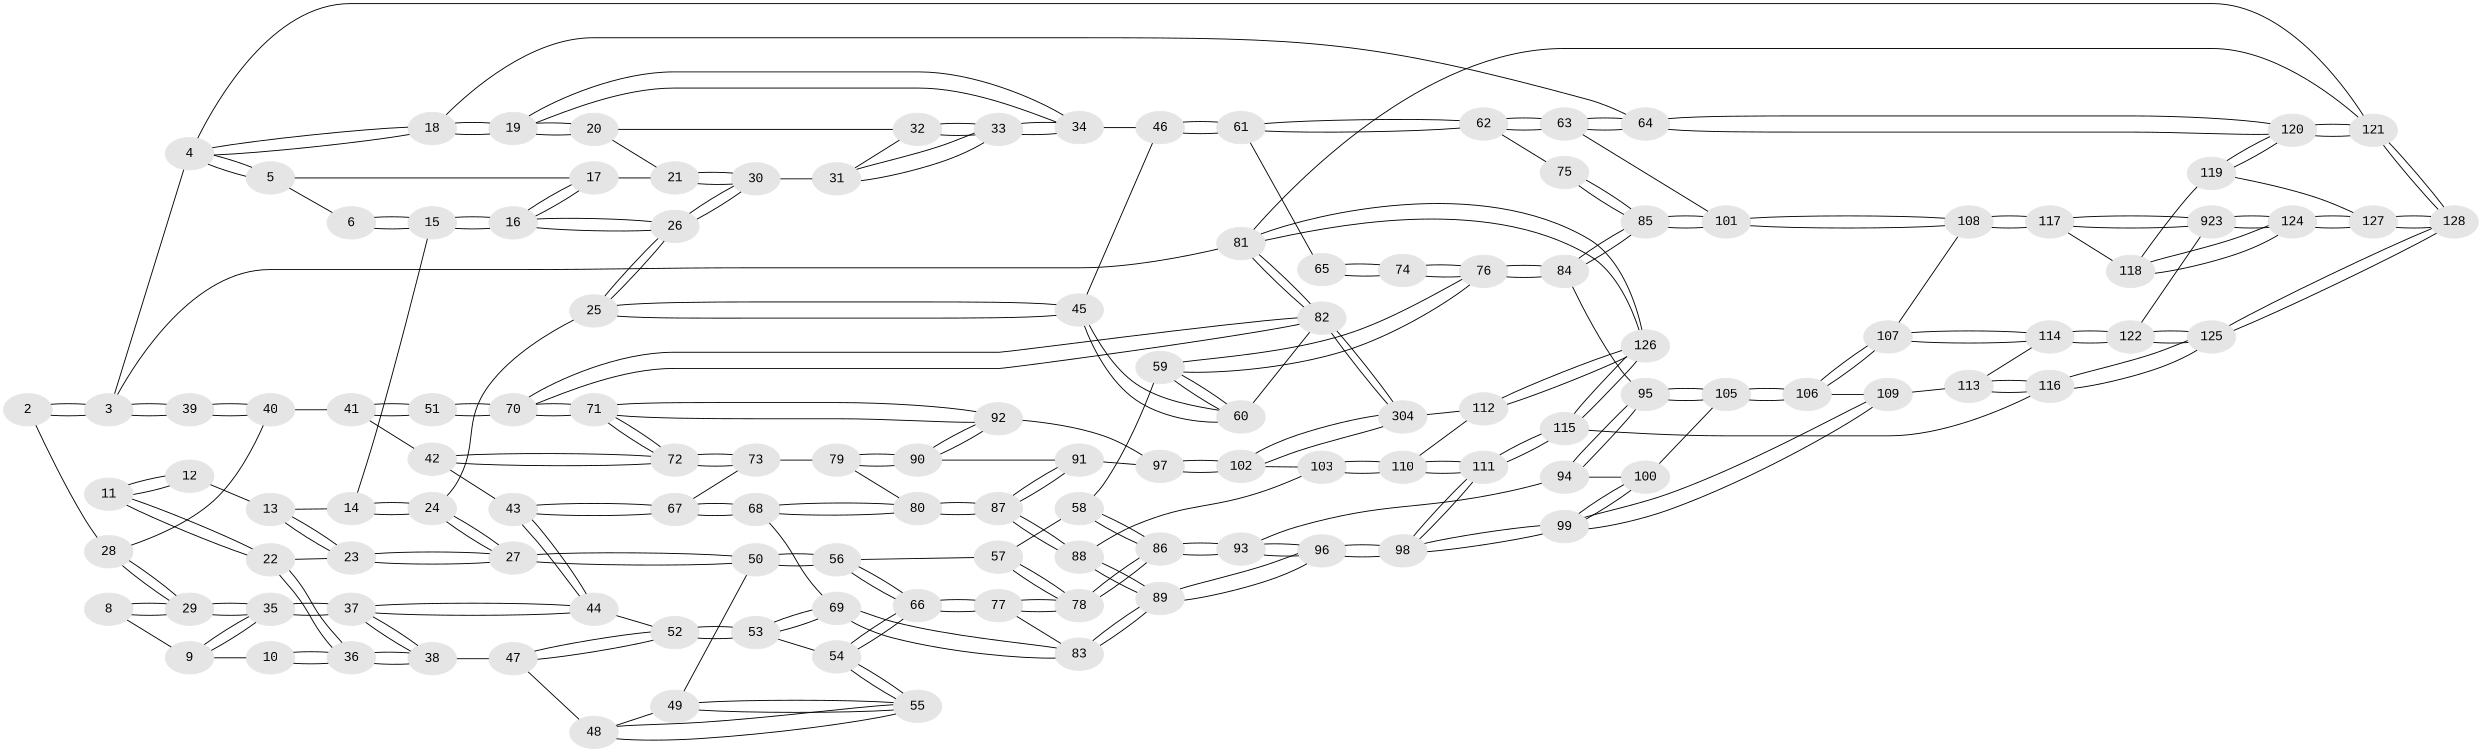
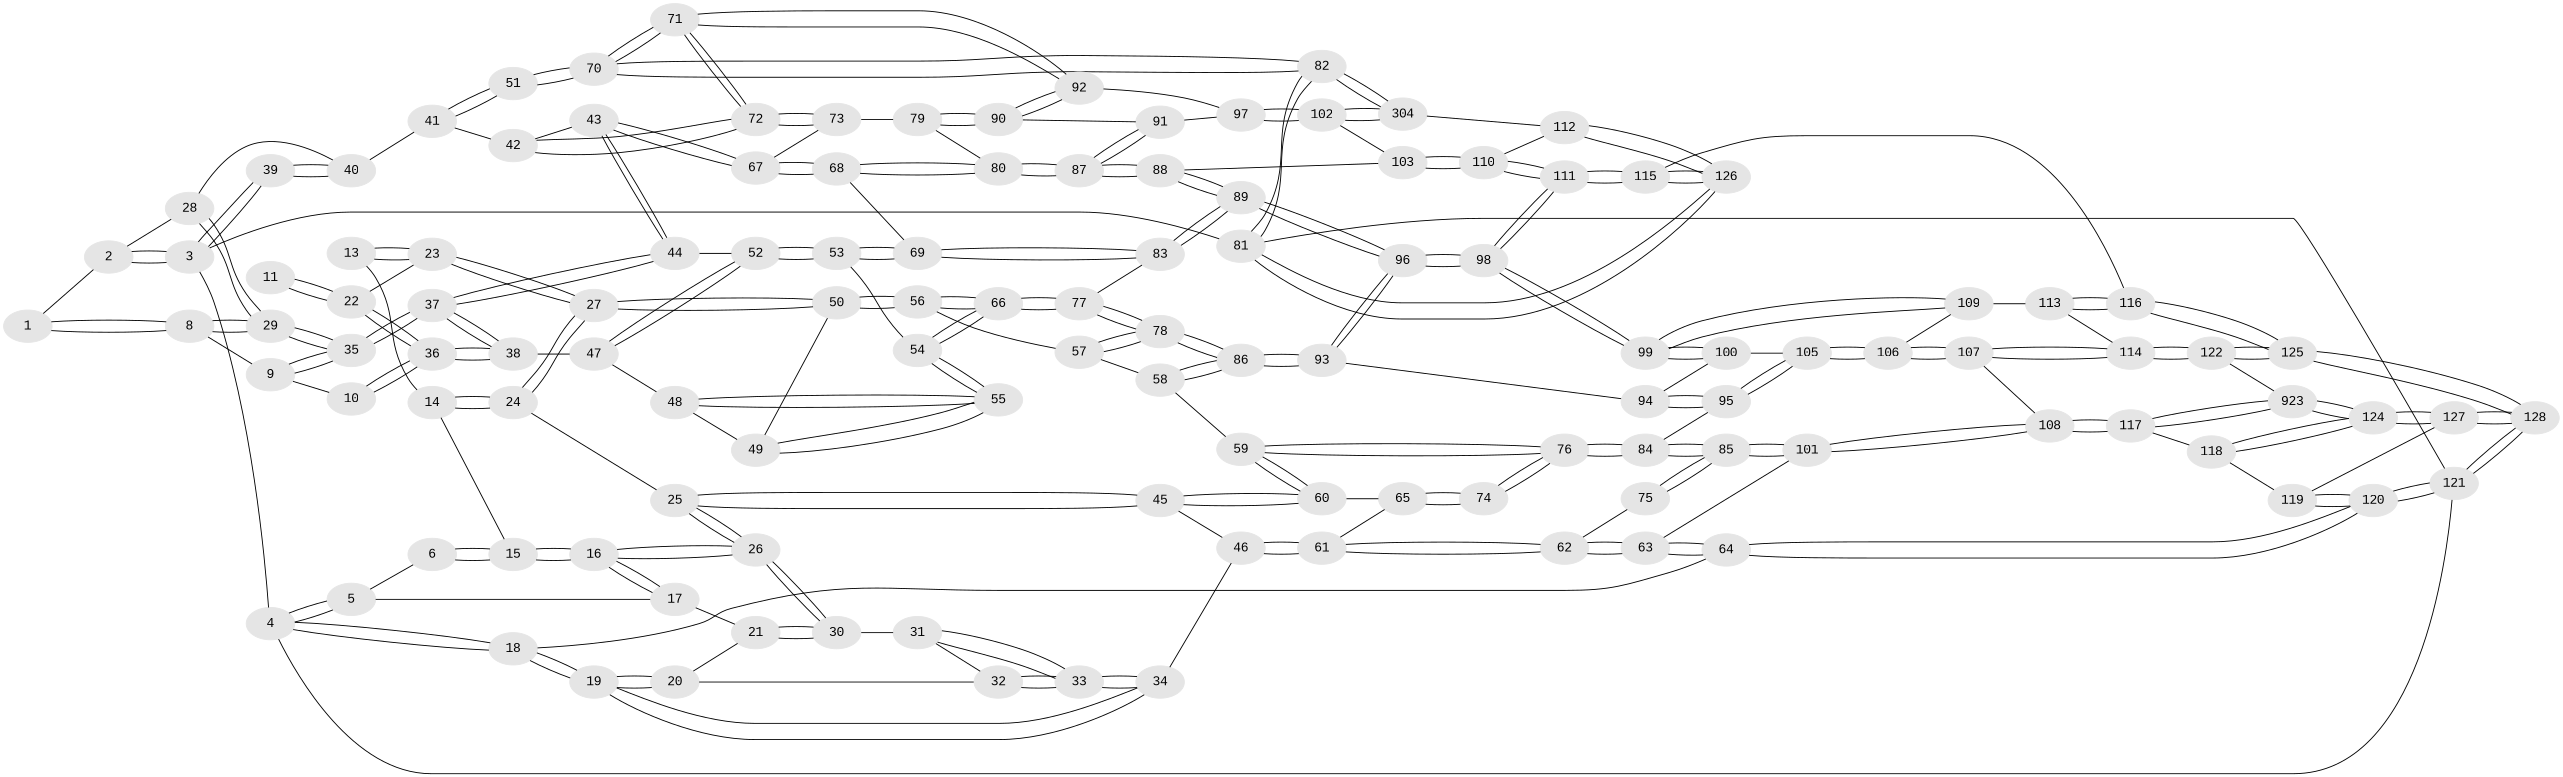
node "1": added
edge "82" -- "60": now "65" -- "60"
node "12": removed
